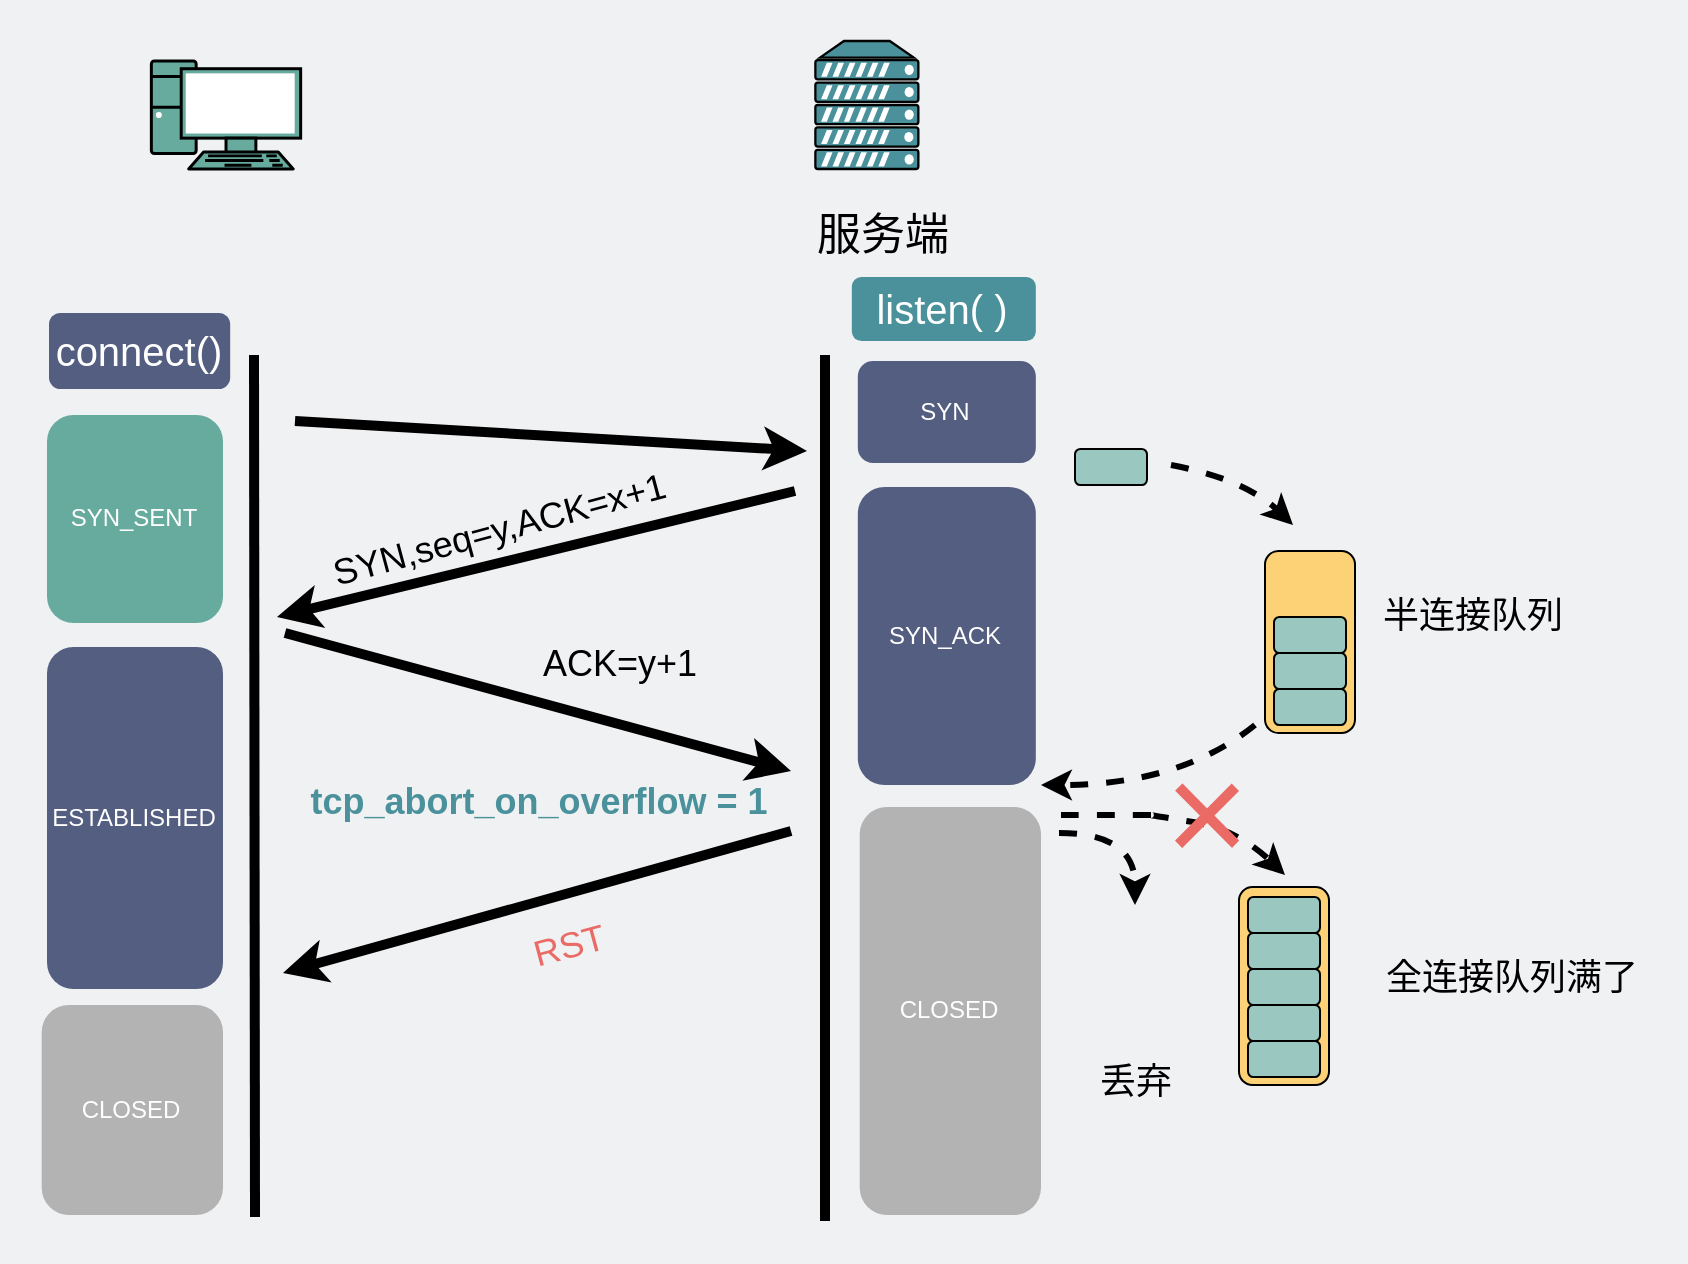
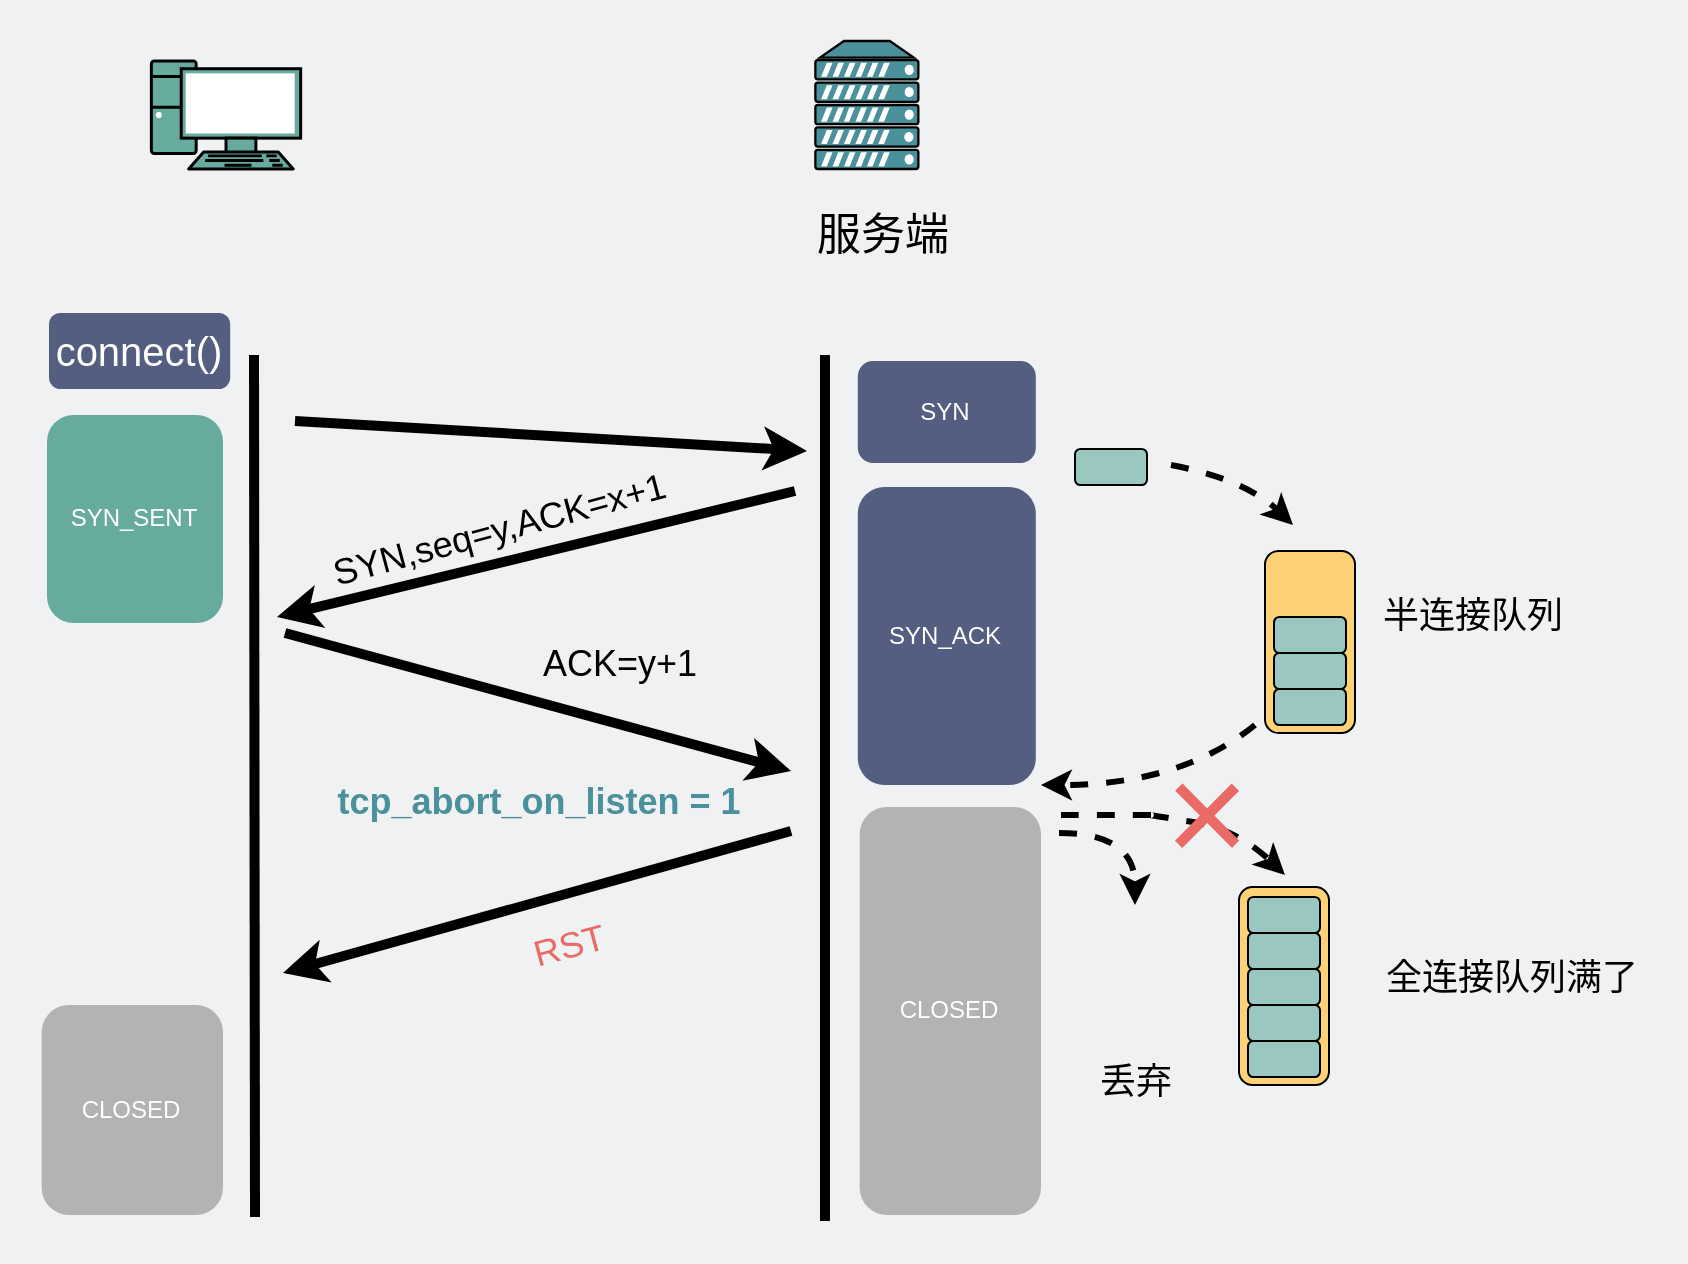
node "listen( )": removed
node "tcp_abort_on_overflow = 1": label "tcp_abort_on_overflow = 1" -> "tcp_abort_on_listen = 1"
node "ESTABLISHED": removed
